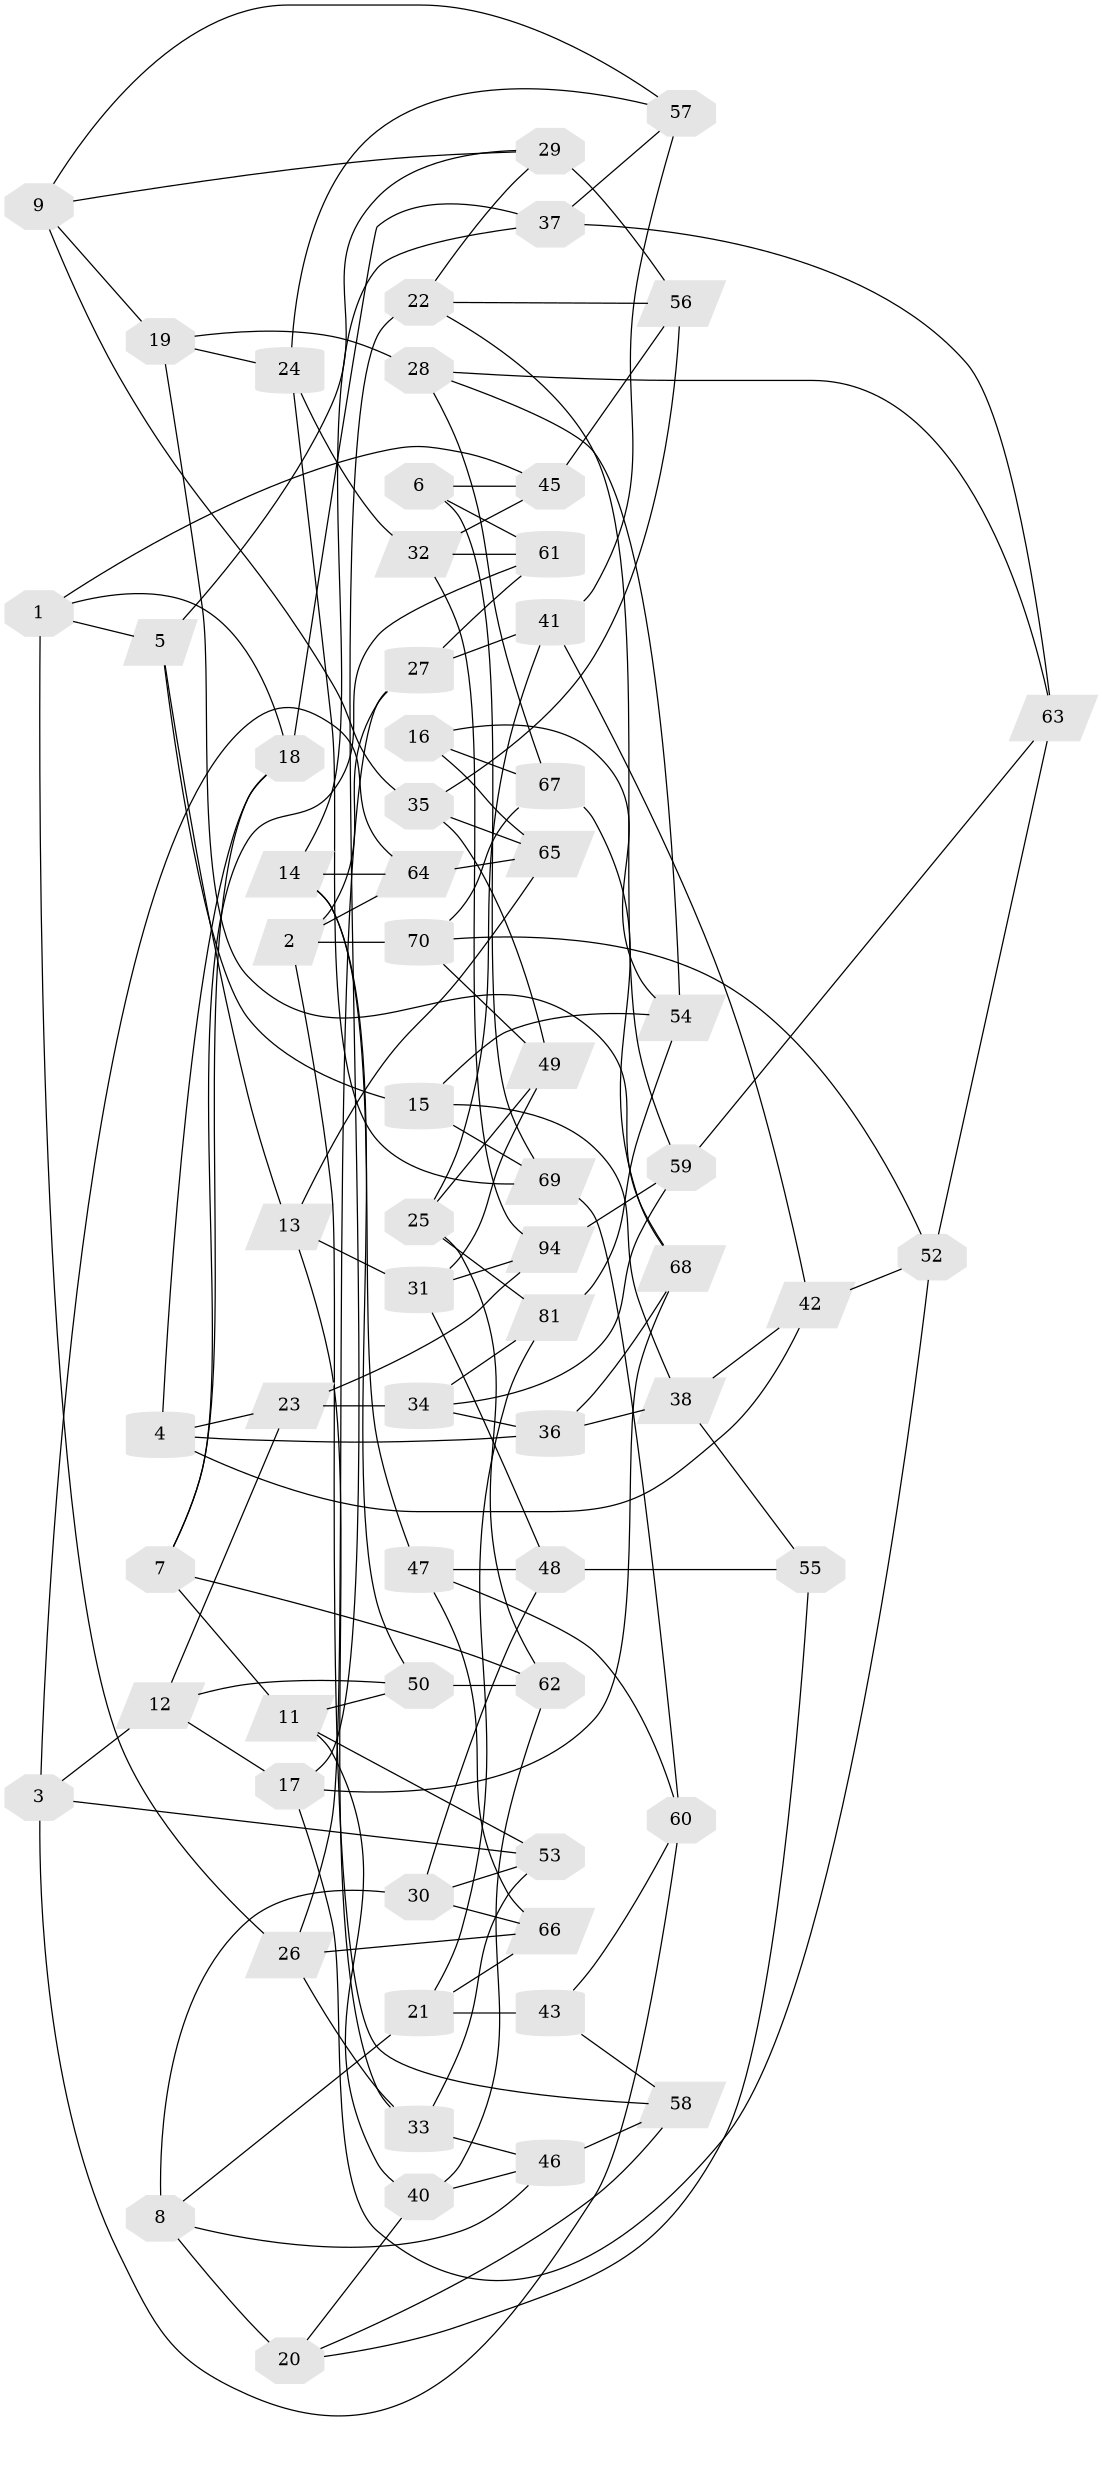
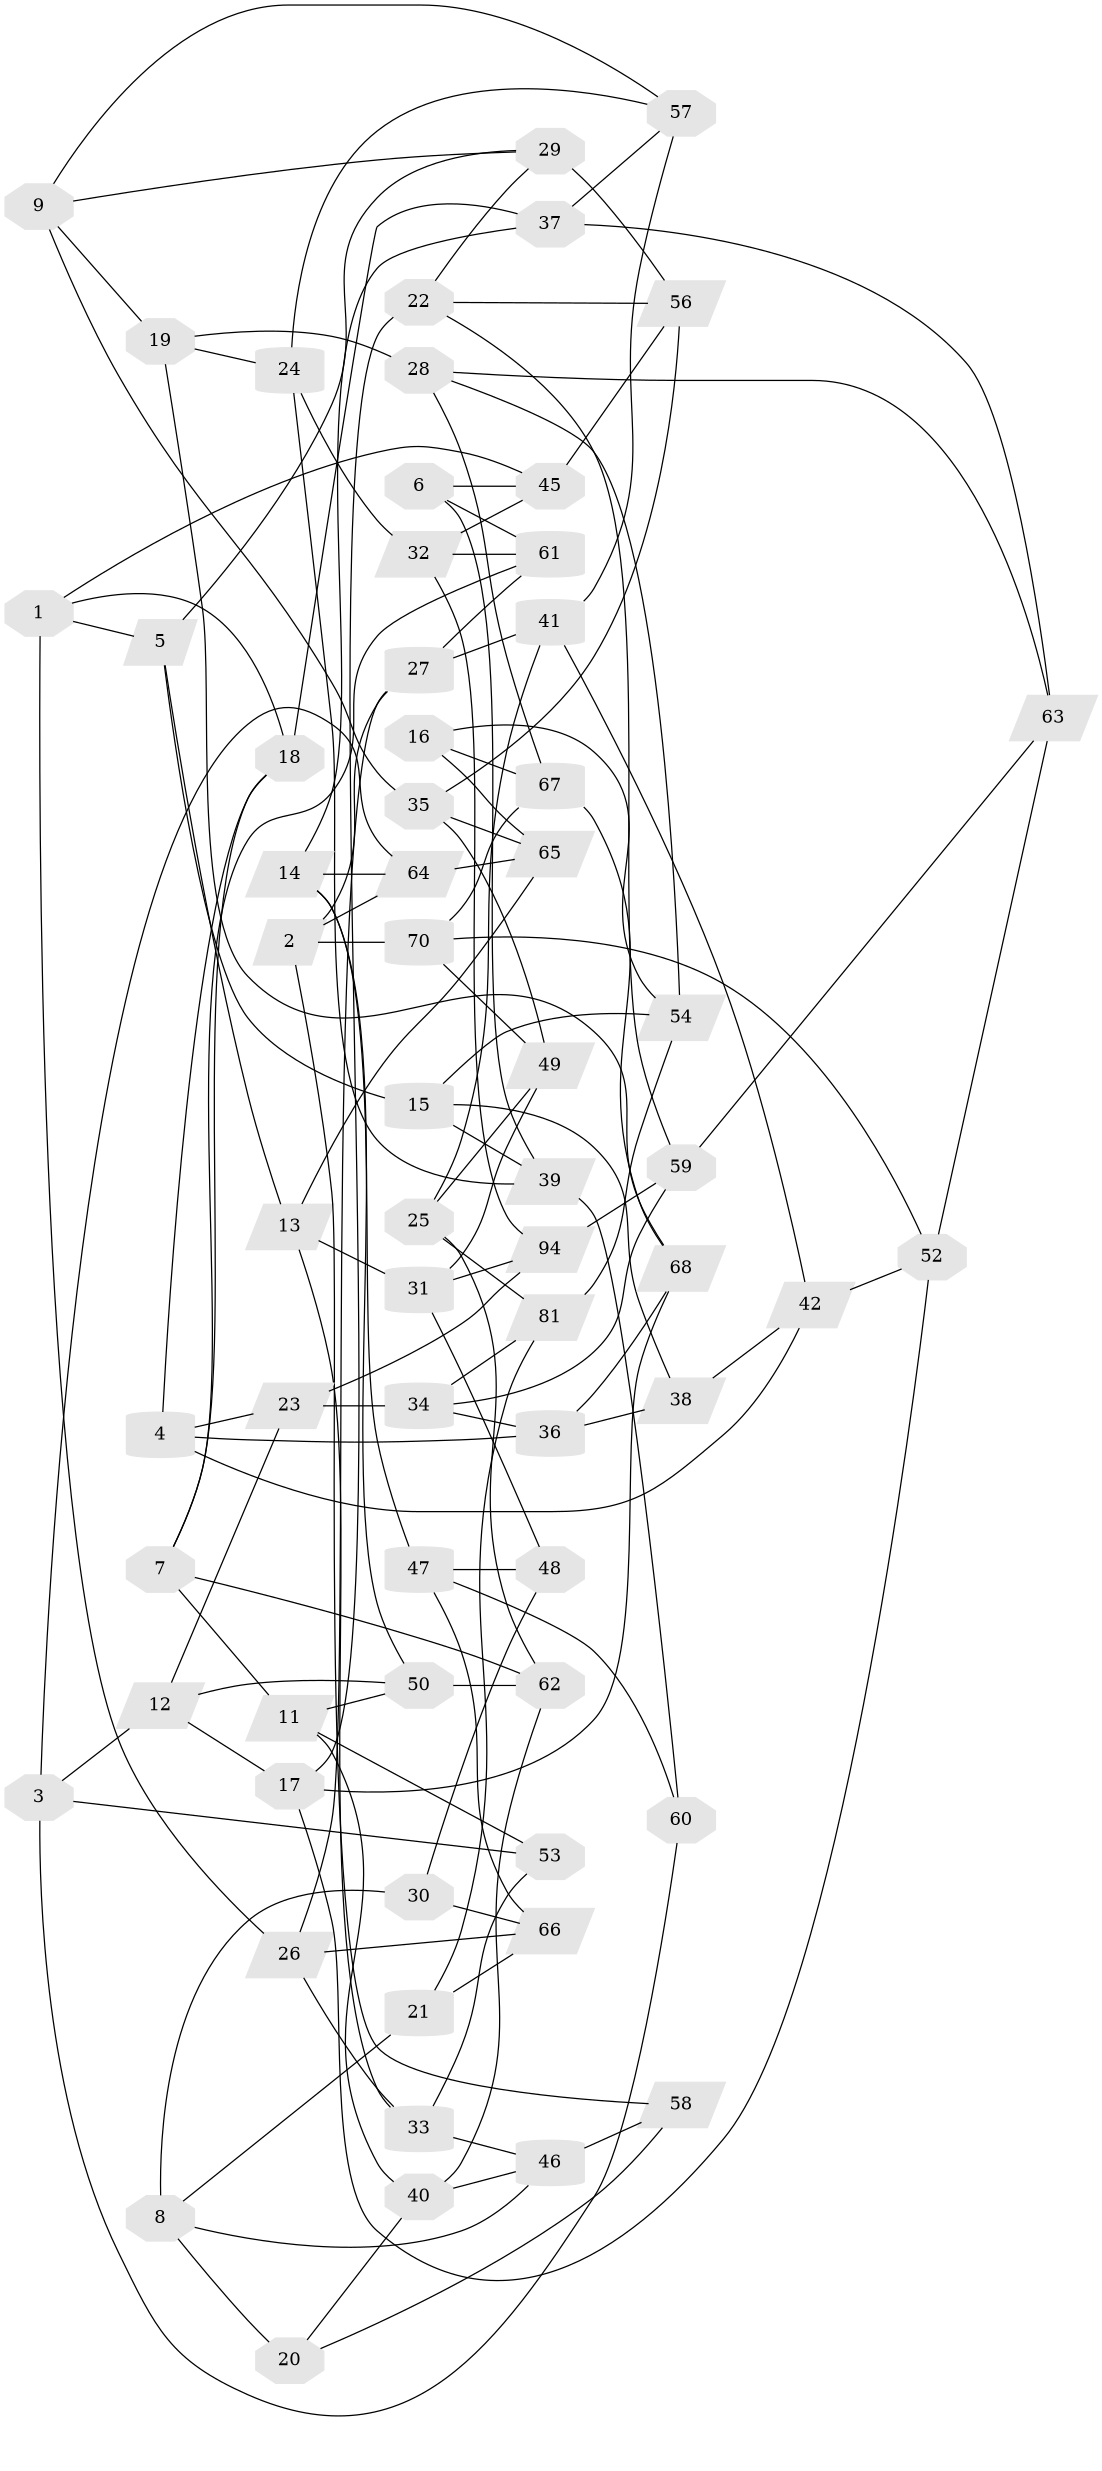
node "69": label "69" -> "39"
node "55": removed
edge "53" -- "30": removed
node "43": removed
